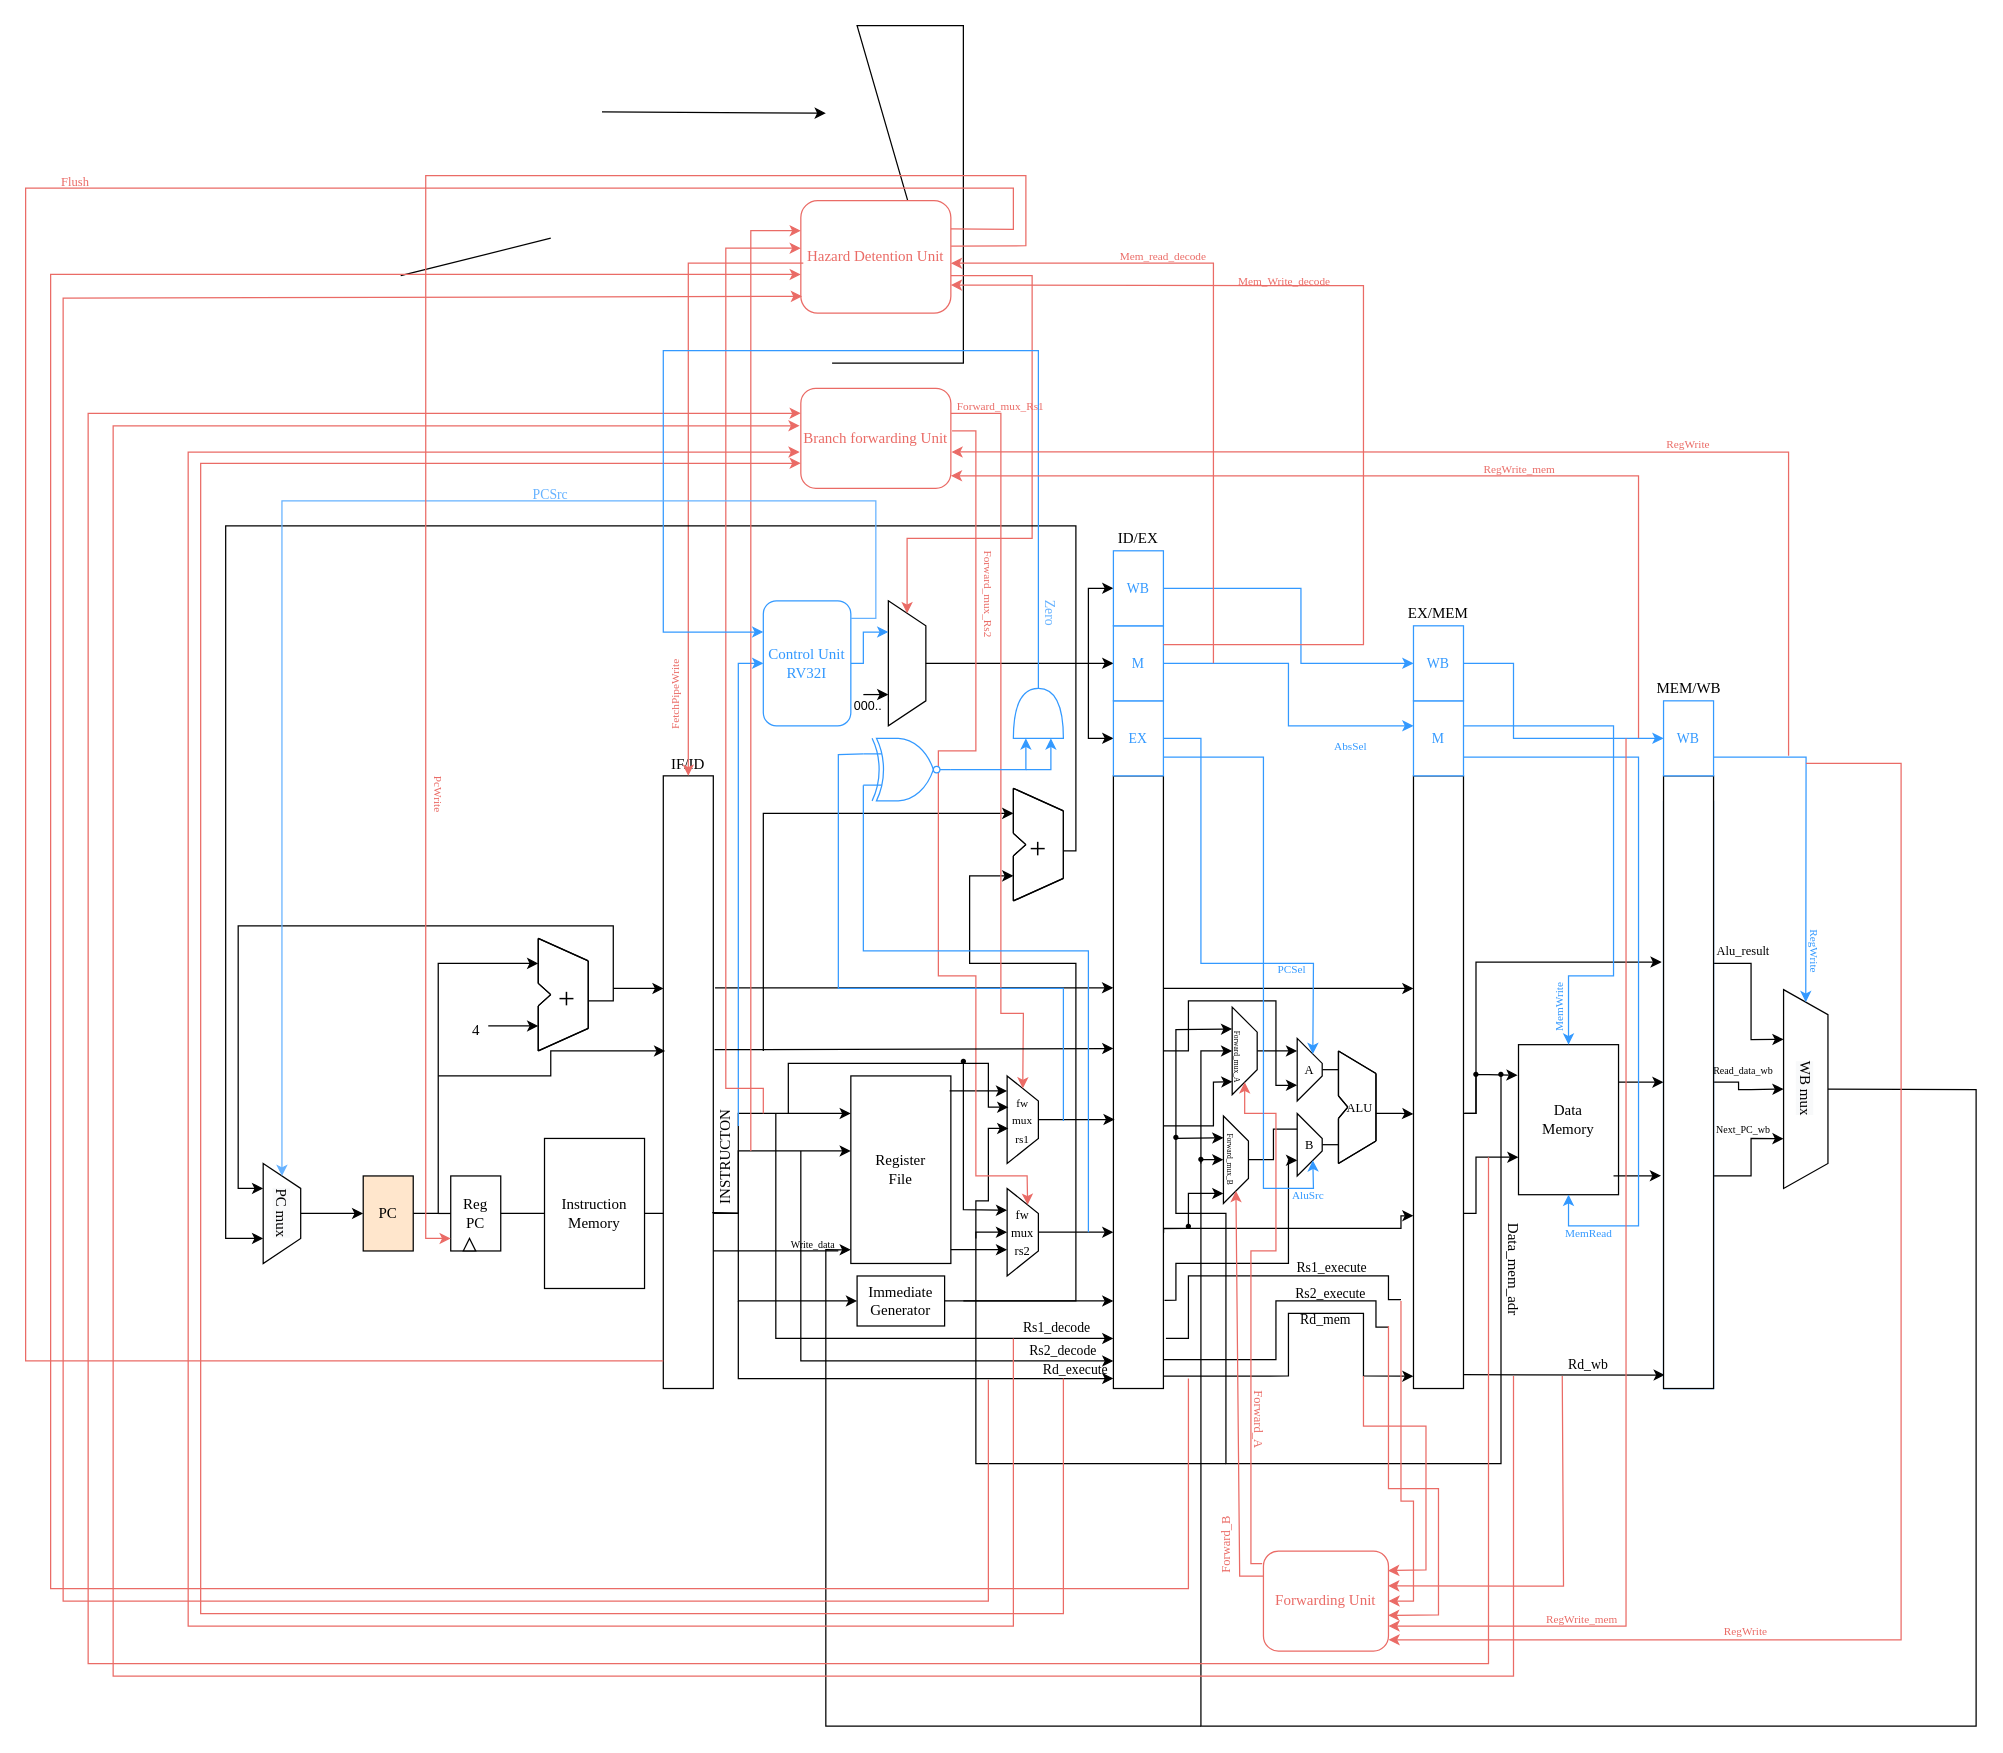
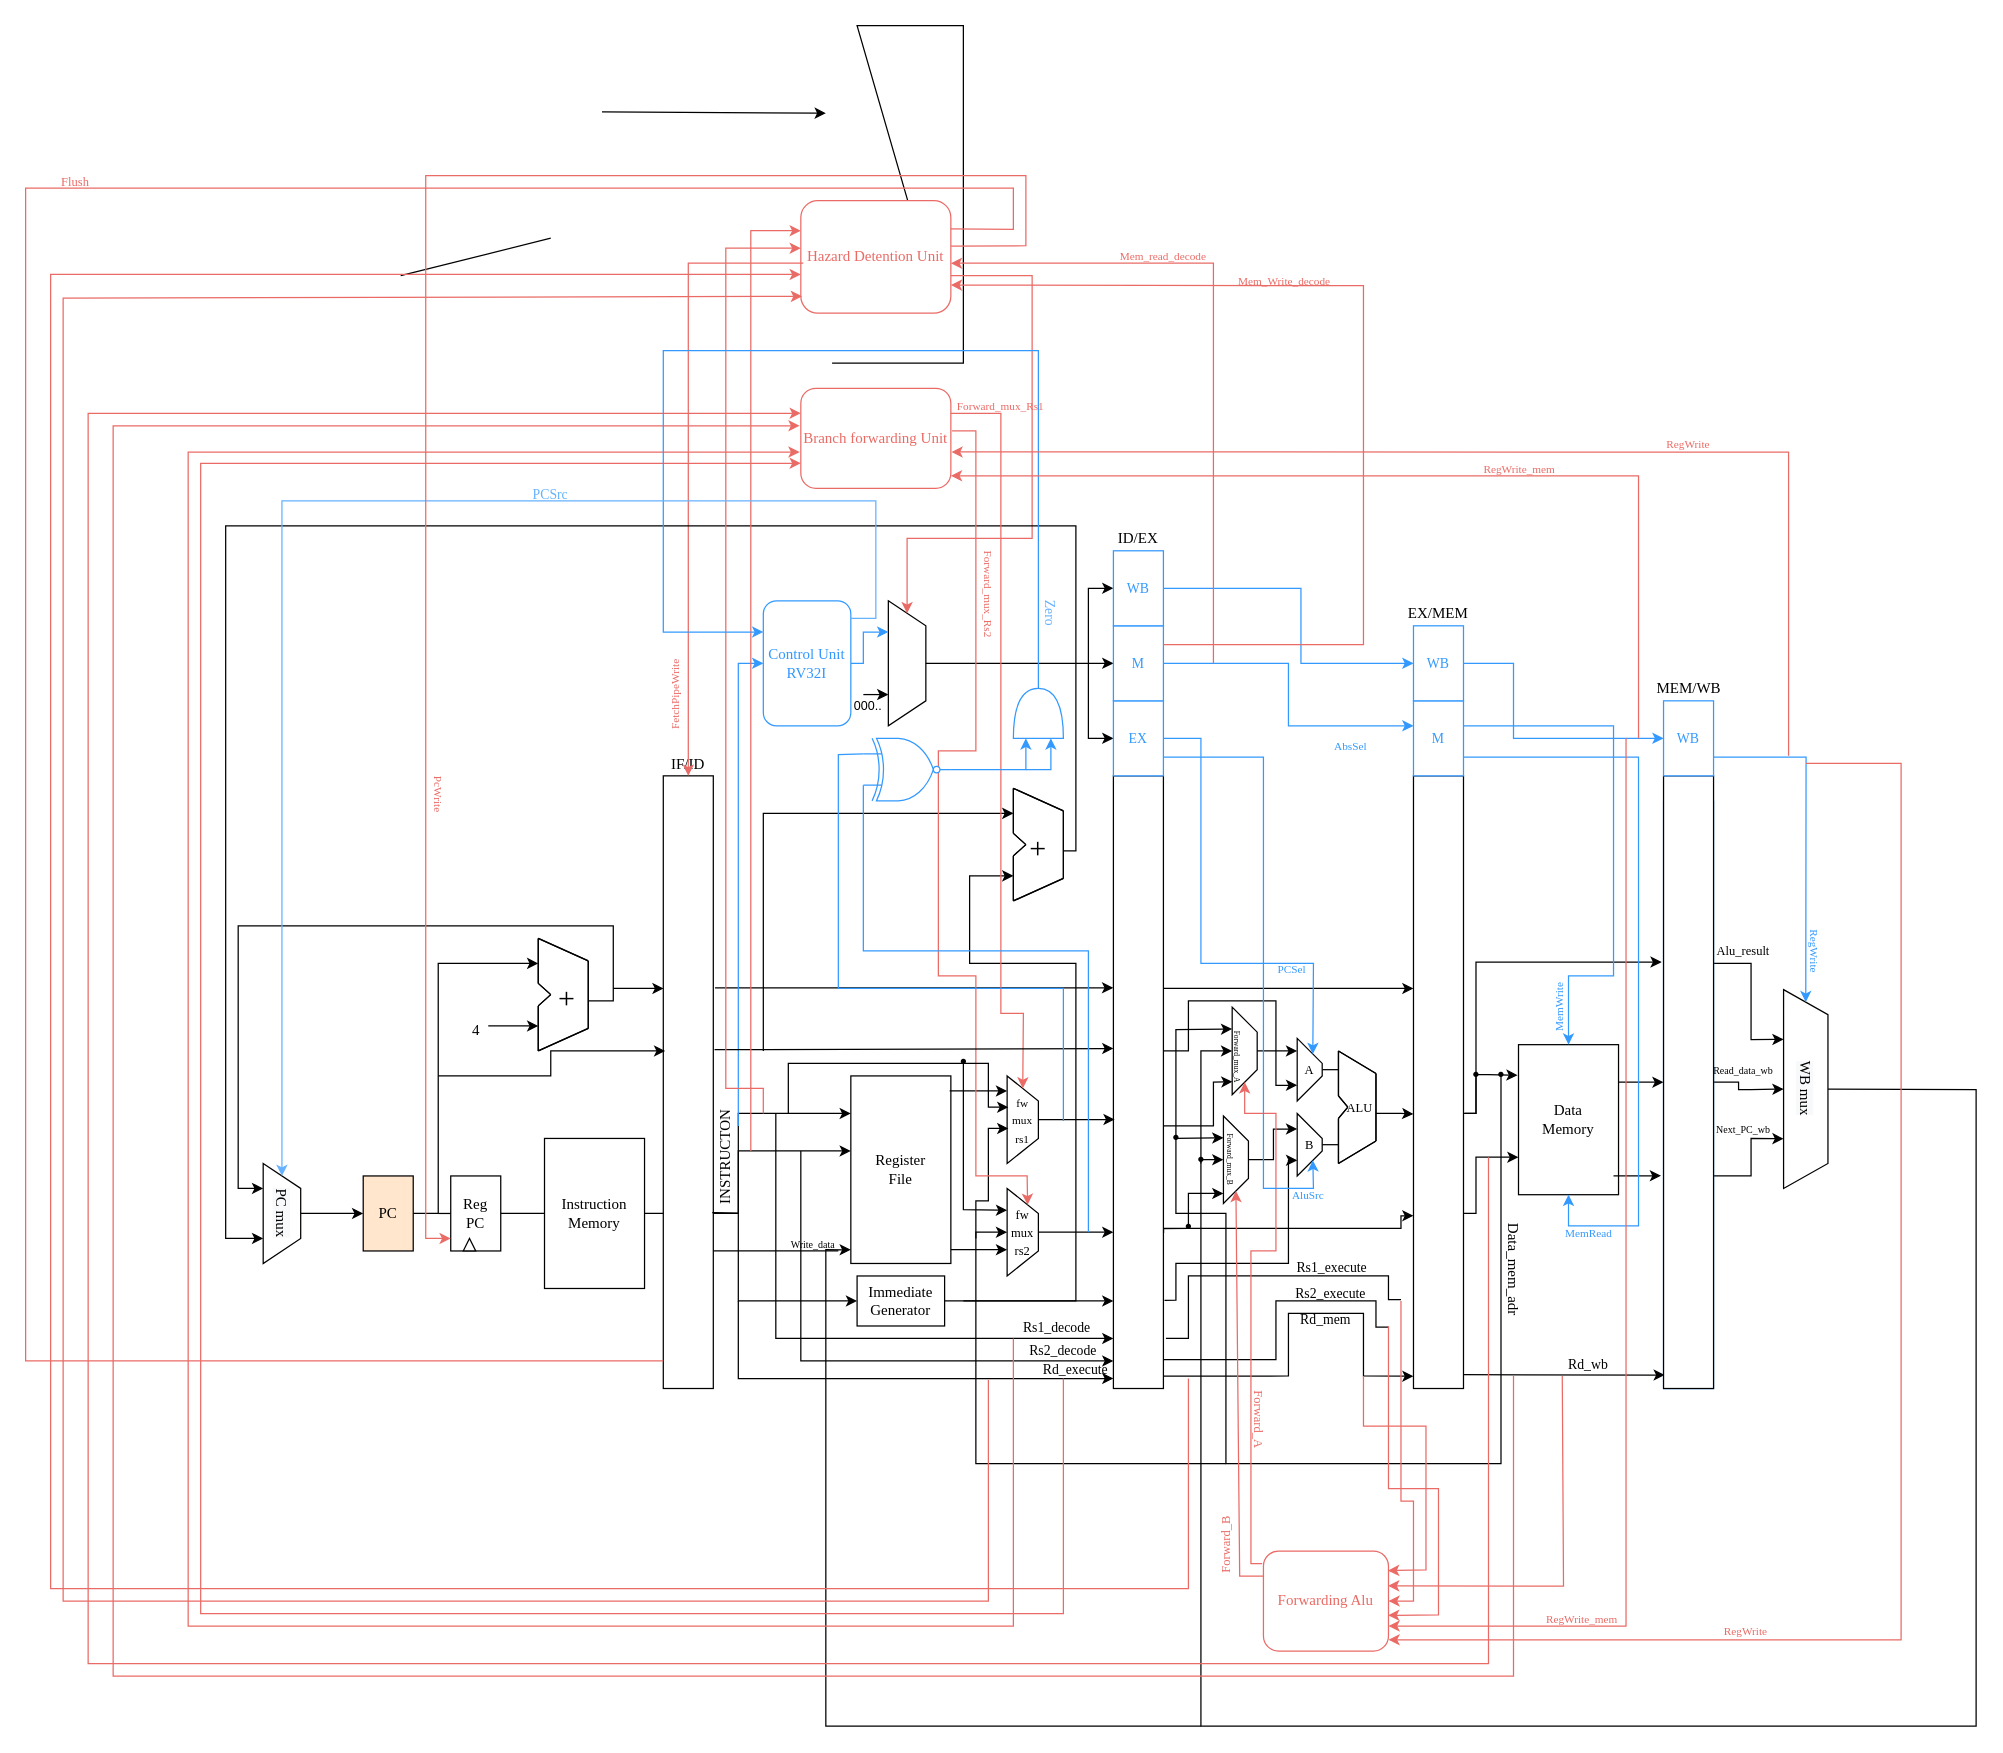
edge "B" -- "Forward_mux_B": arrowhead none -> classic
node "Forwarding Unit": label "Forwarding Unit" -> "Forwarding Alu"
